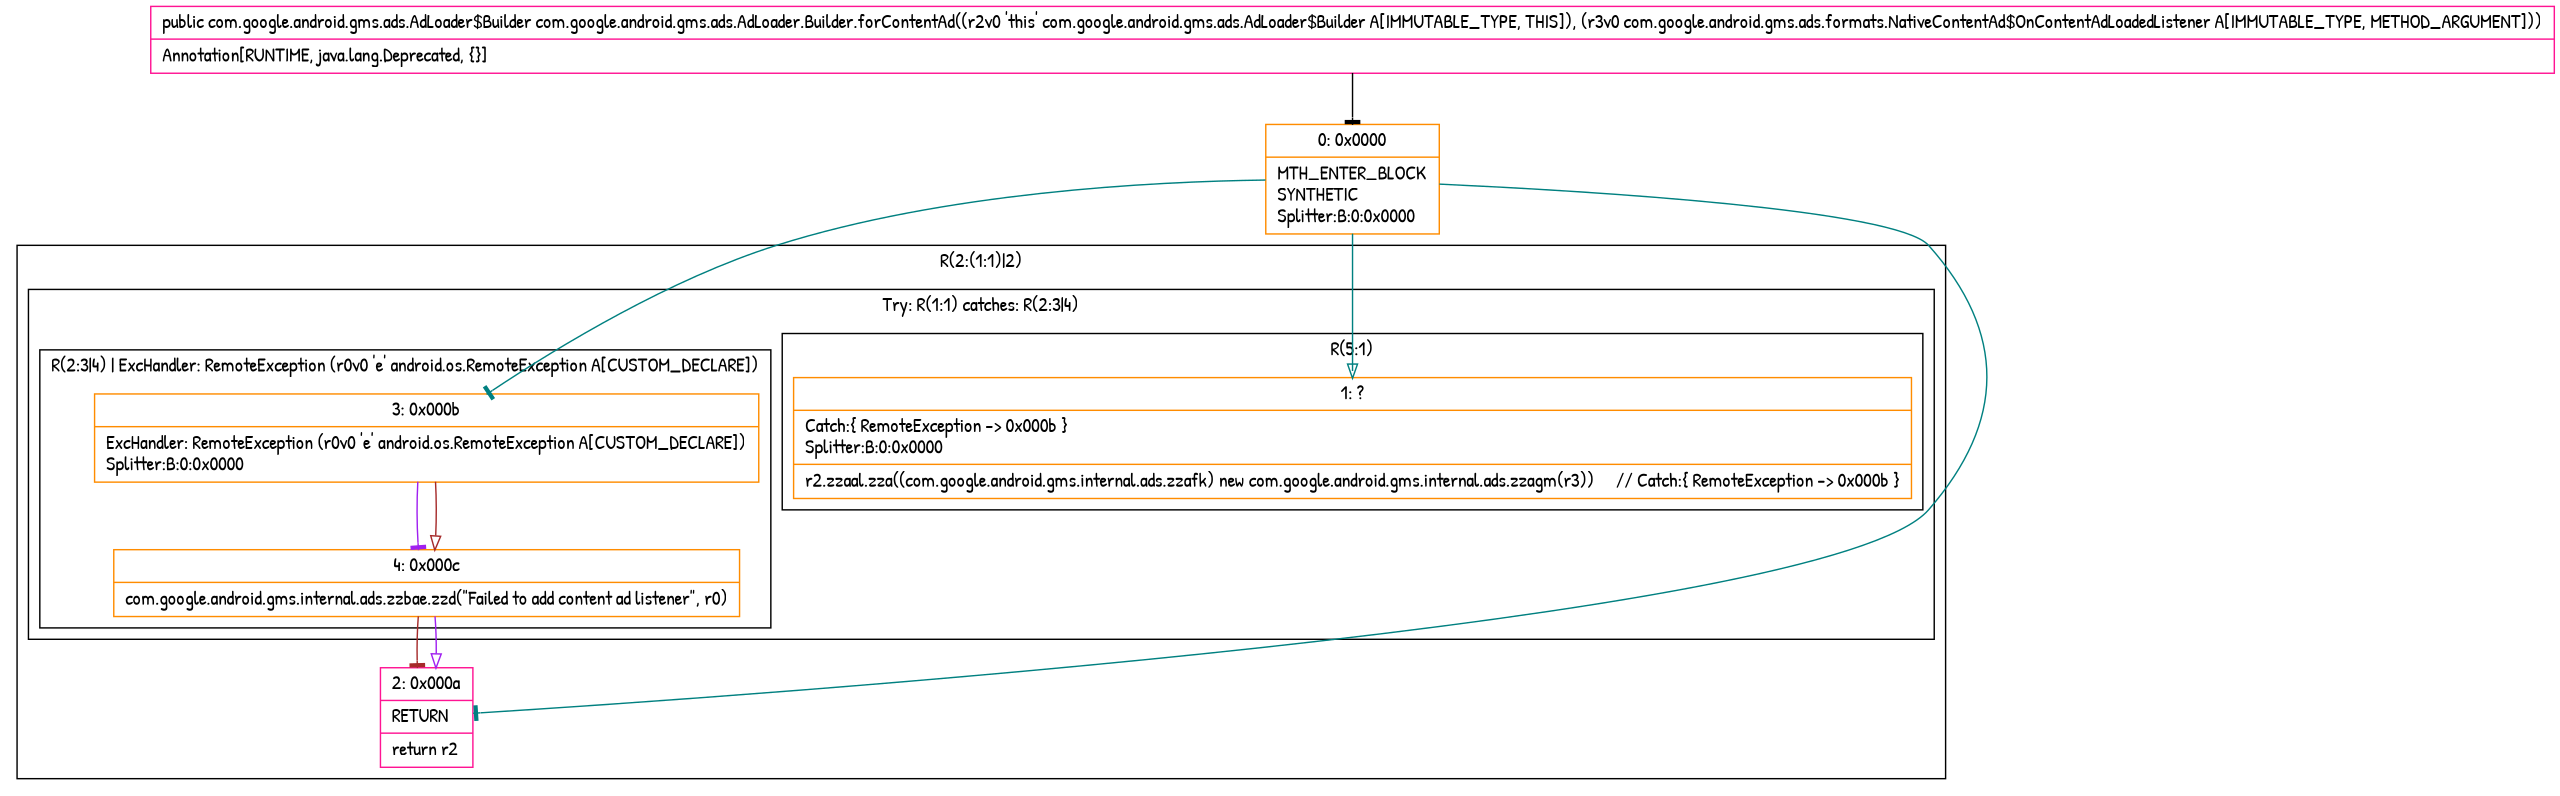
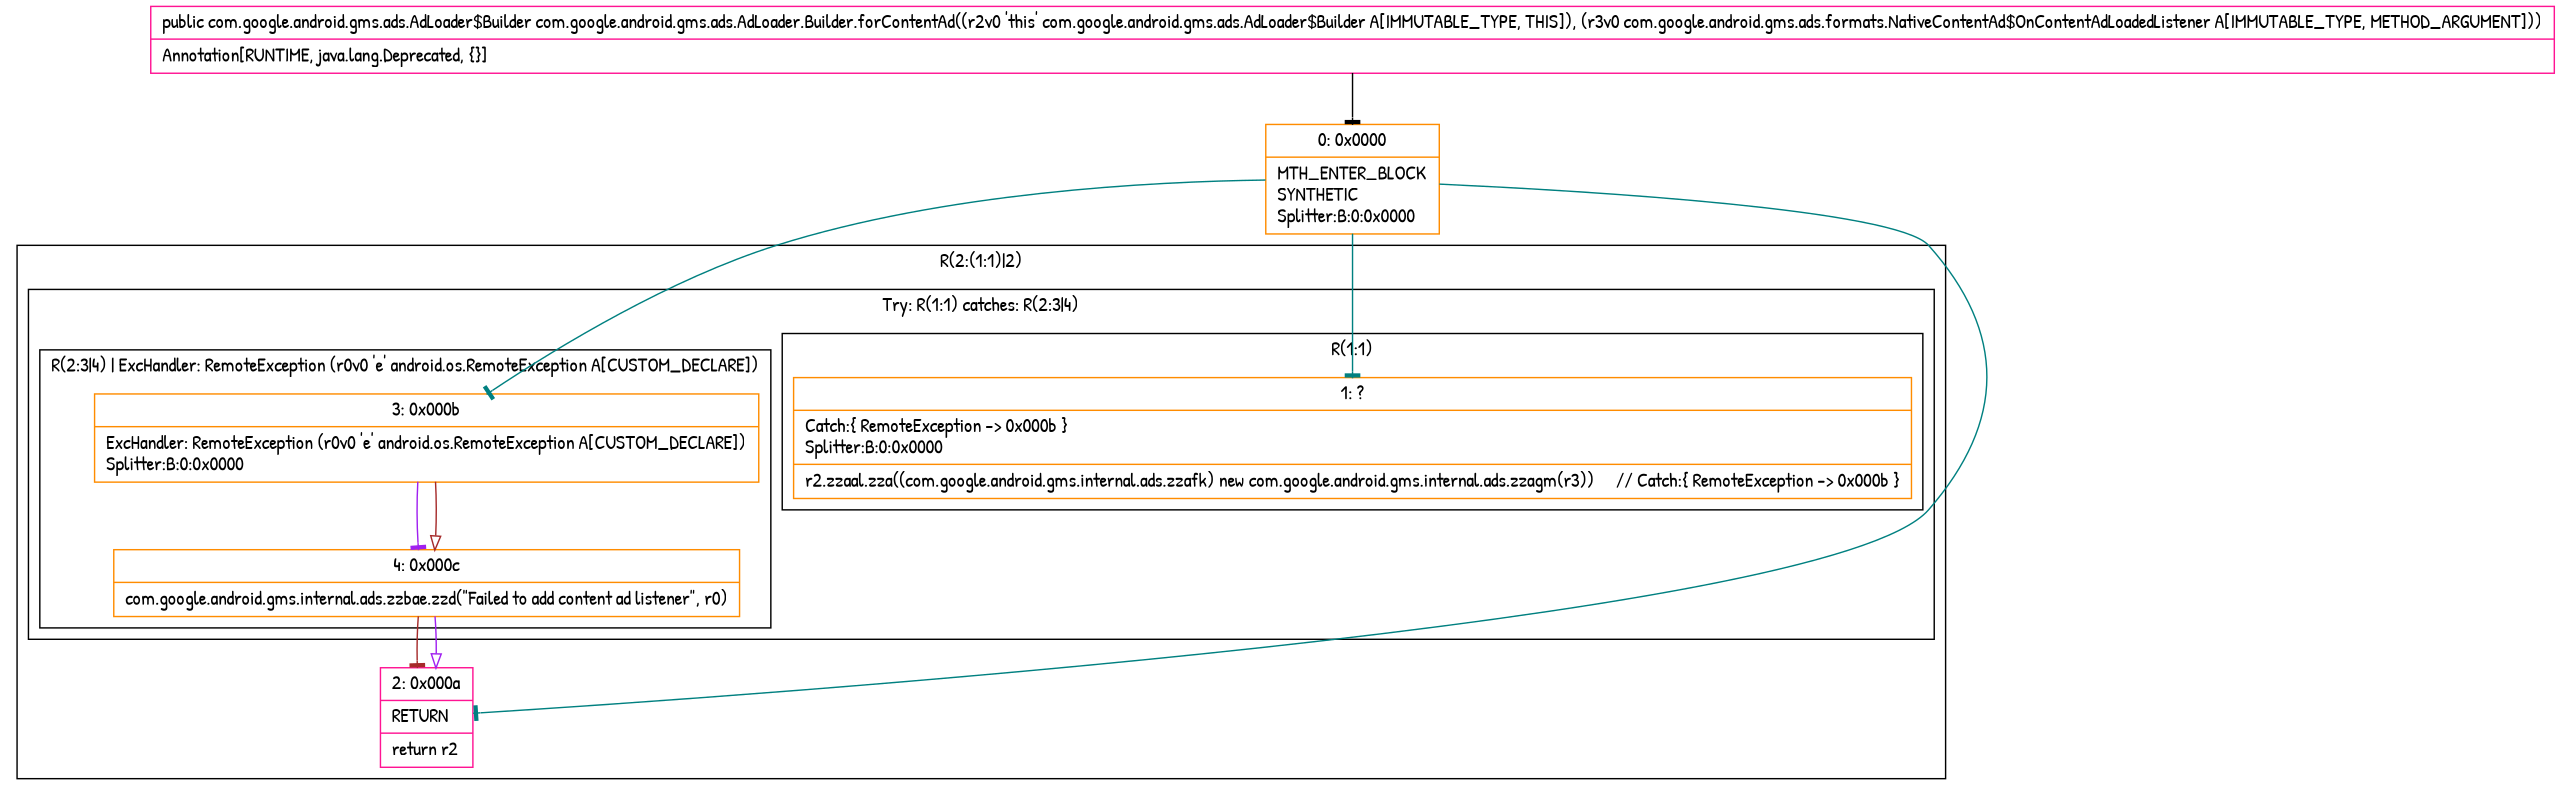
edge "0: 0x0000" -> "1: ?": arrowhead onormal -> tee
cluster "R(5:1)": label "R(5:1)" -> "R(1:1)"
